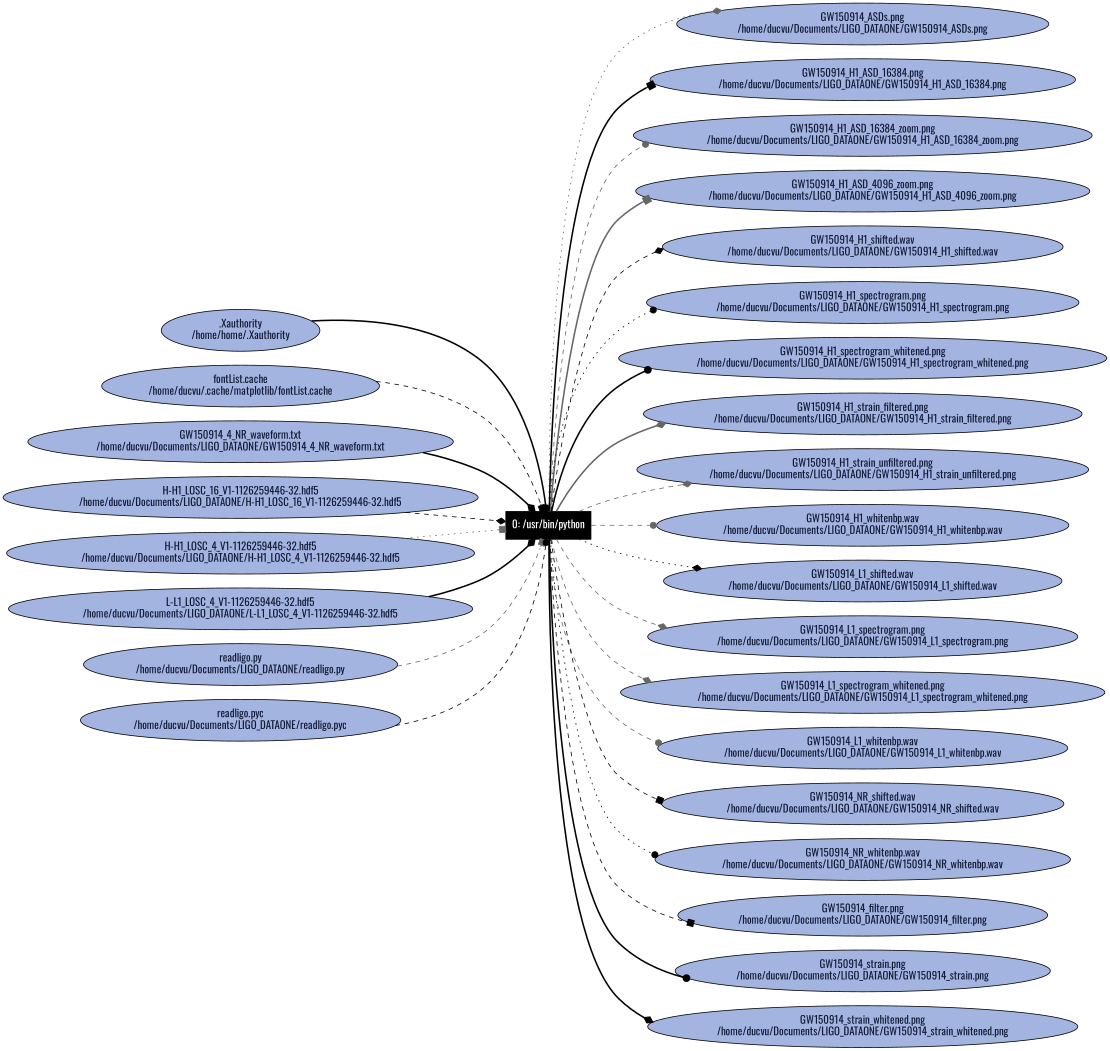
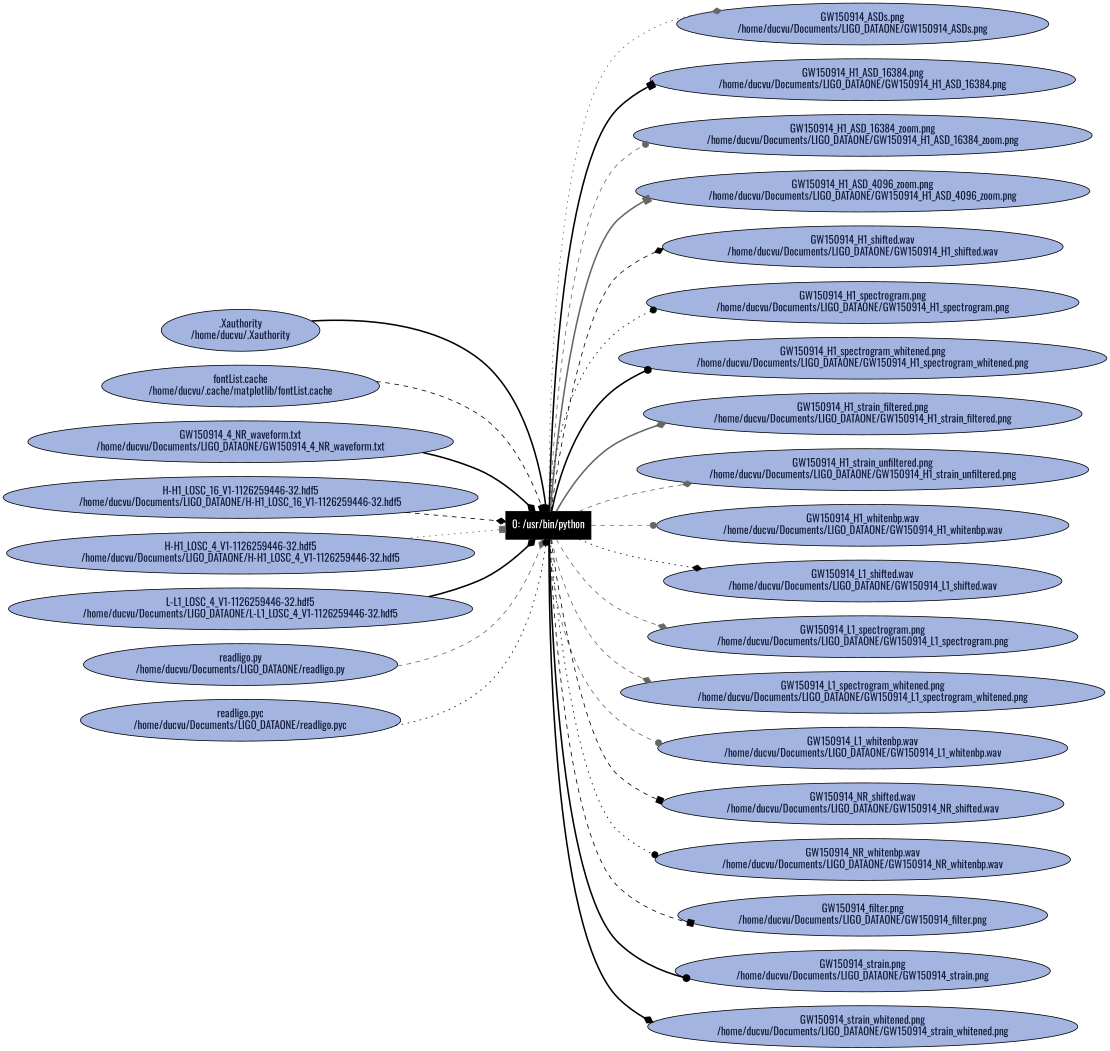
node ".Xauthority /home/home/.Xauthority": label ".Xauthority /home/home/.Xauthority" -> ".Xauthority /home/ducvu/.Xauthority"
edge "readligo.py /home/ducvu/Documents/LIGO_DATAONE/readligo.py" -> "0: /usr/bin/python": arrowhead box -> diamond
edge "readligo.pyc /home/ducvu/Documents/LIGO_DATAONE/readligo.pyc" -> "0: /usr/bin/python": style dashed -> dotted
